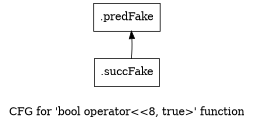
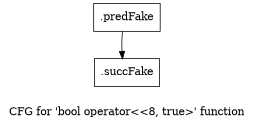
edge ".succFake" -> ".predFake": reversed
